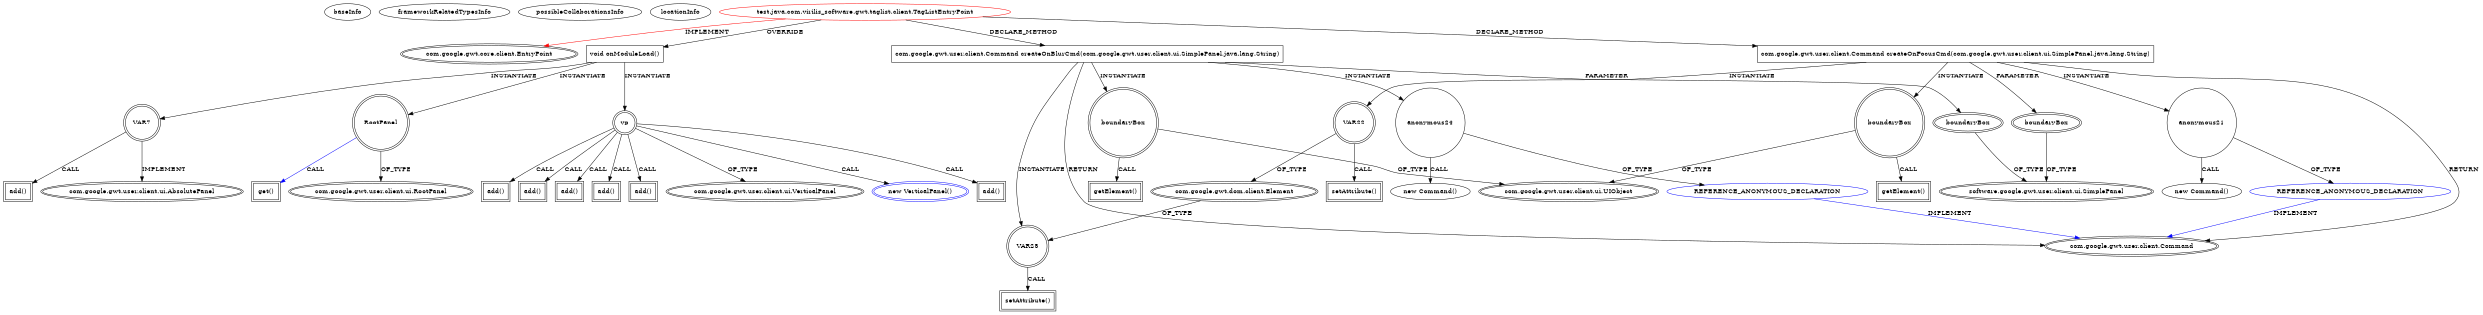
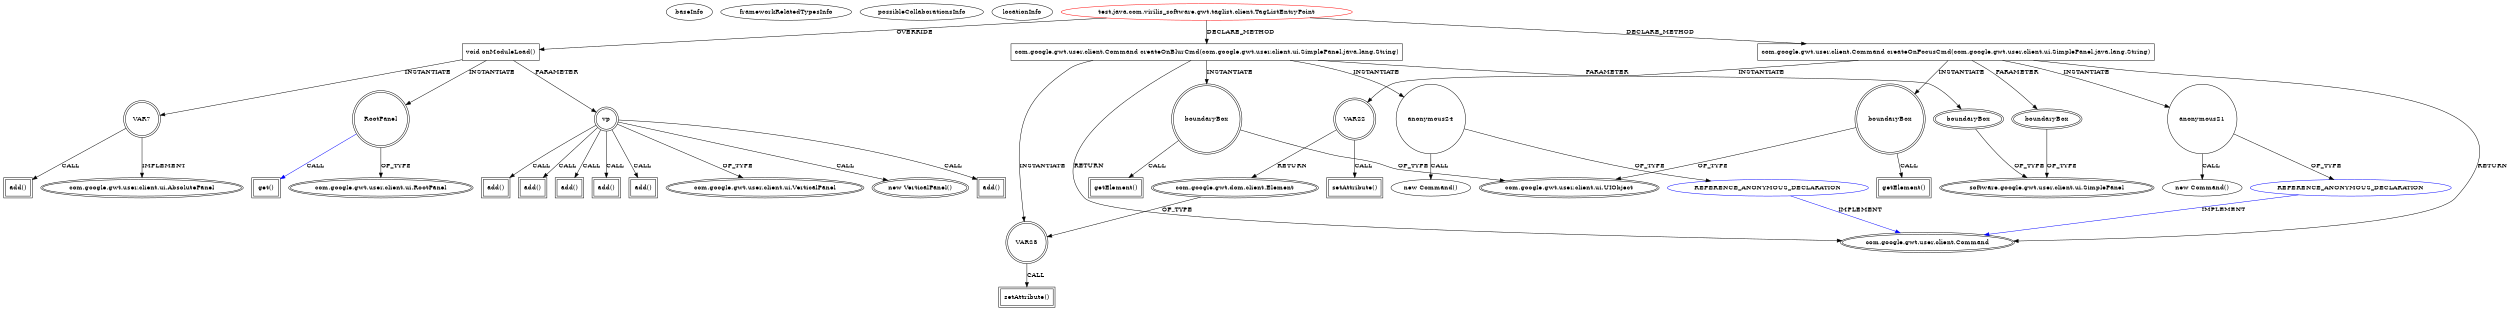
node "com.google.gwt.core.client.EntryPoint": removed
edge "void onModuleLoad()" -> "vp": label "INSTANTIATE" -> "PARAMETER"
edge "VAR22" -> "com.google.gwt.dom.client.Element": label "OF_TYPE" -> "RETURN"
node "new VerticalPanel()": color blue -> black
